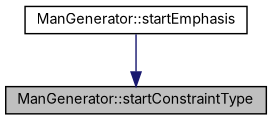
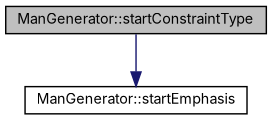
edge "ManGenerator::startEmphasis" -> "ManGenerator::startConstraintType": reversed
